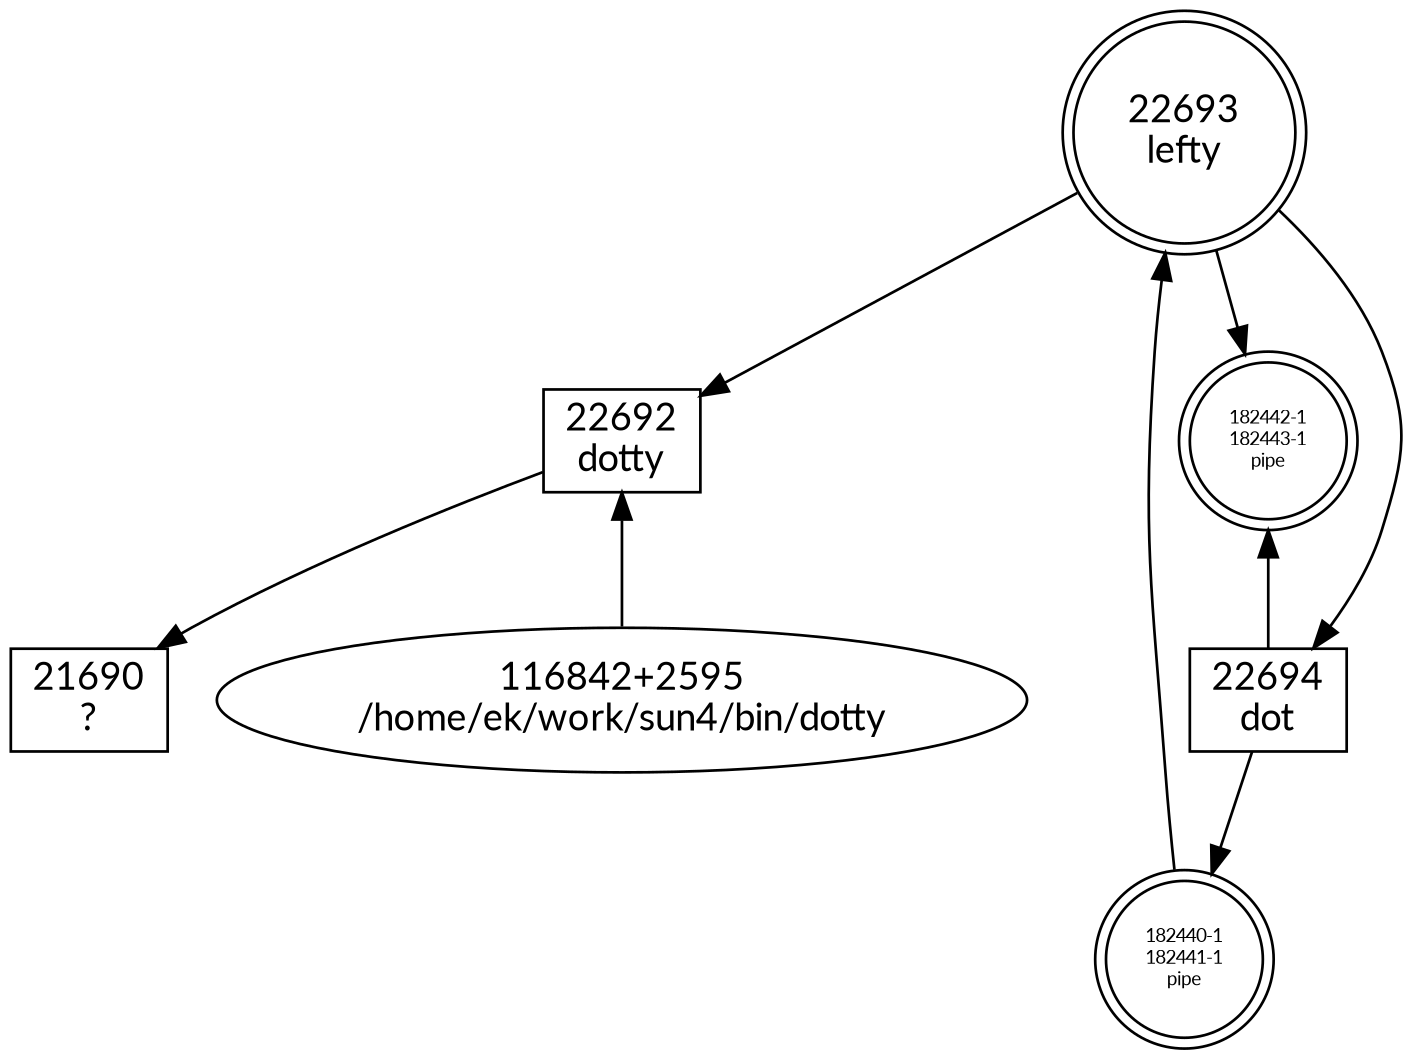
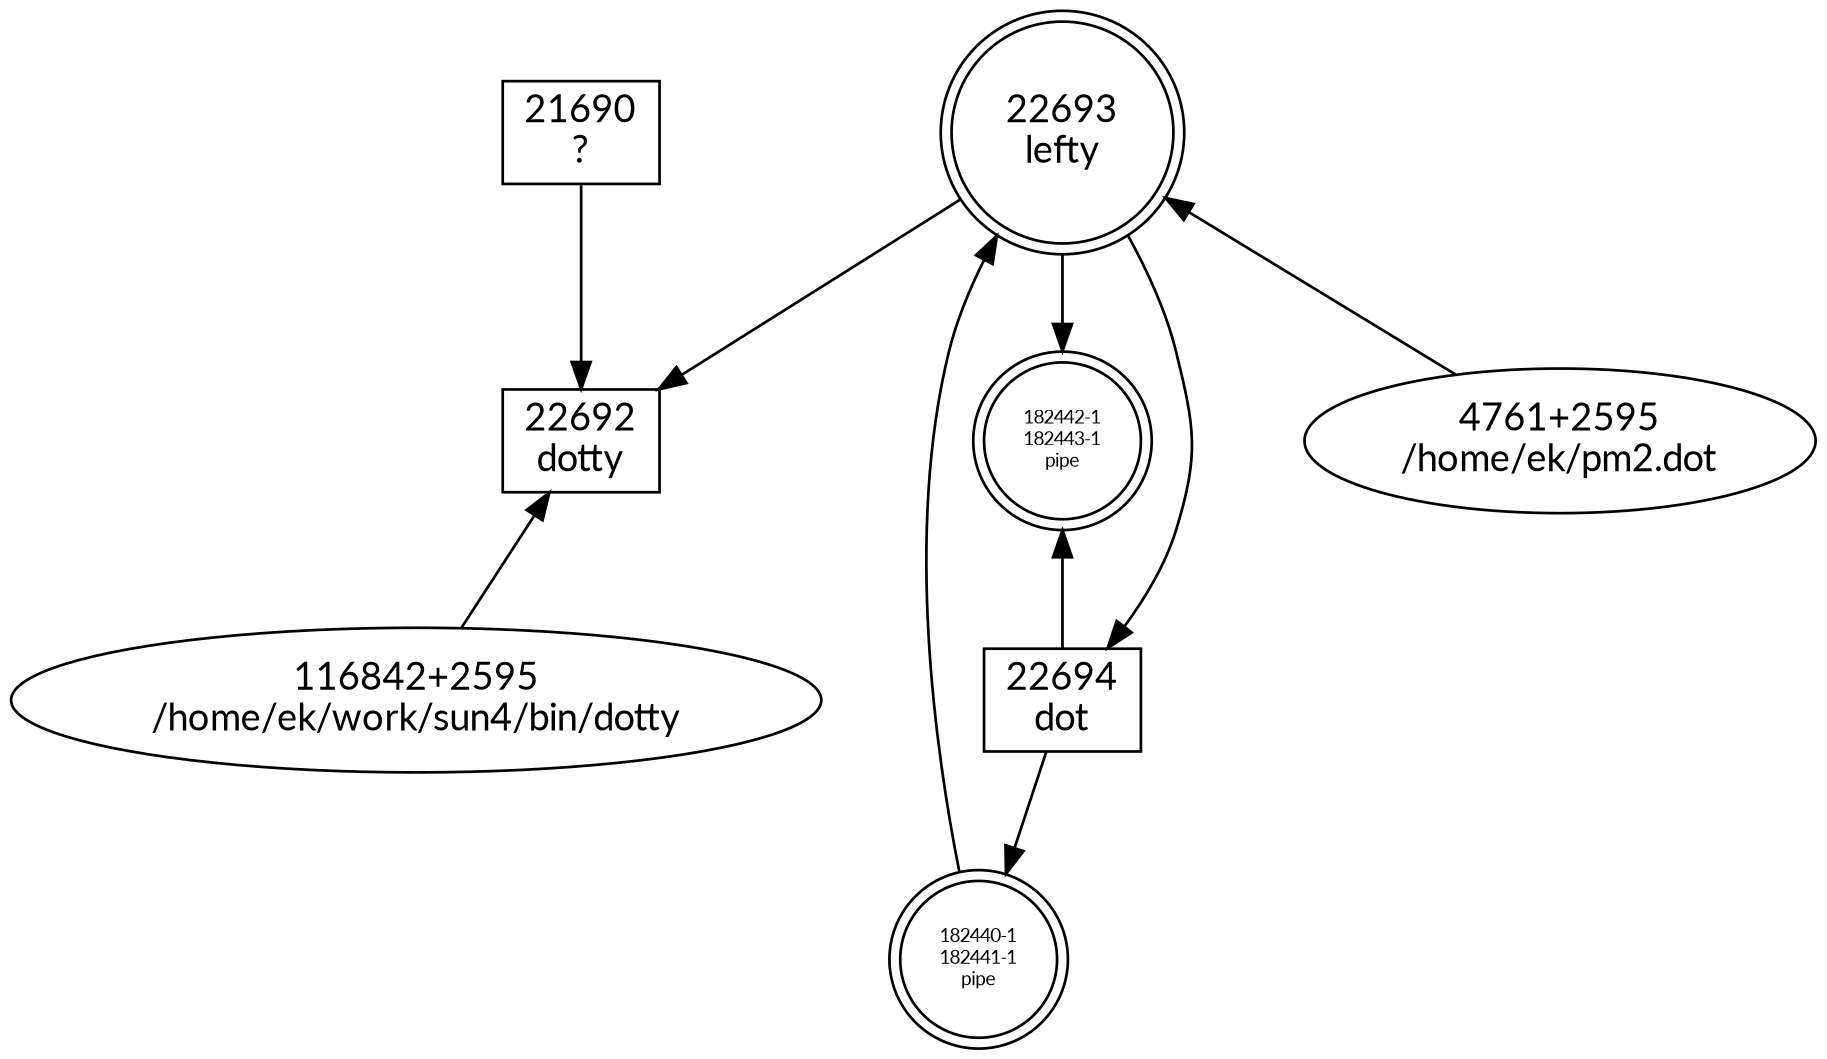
node "4761+2595 /home/ek/pm2.dot": added
edge "22692 dotty" -> "21690 ?": reversed
